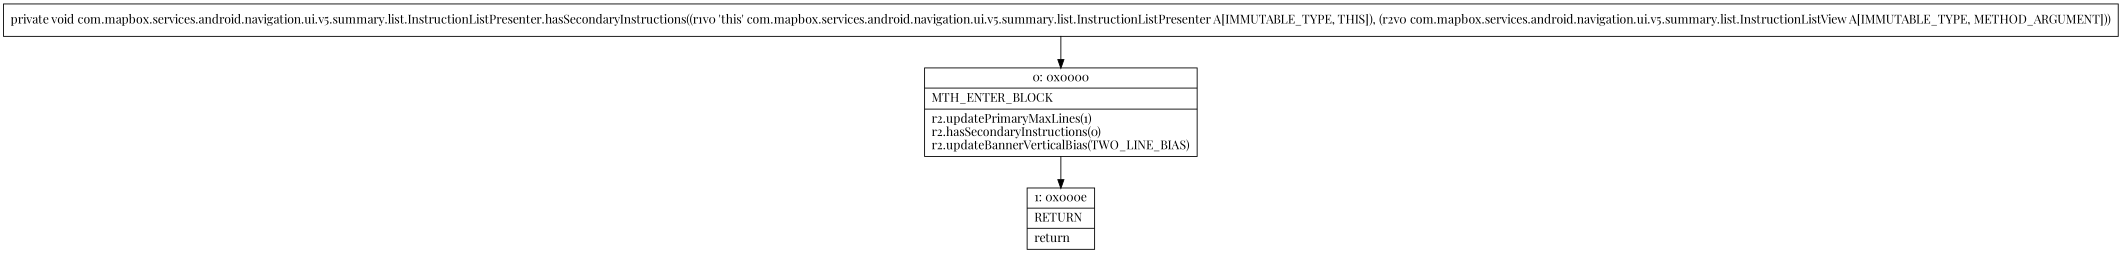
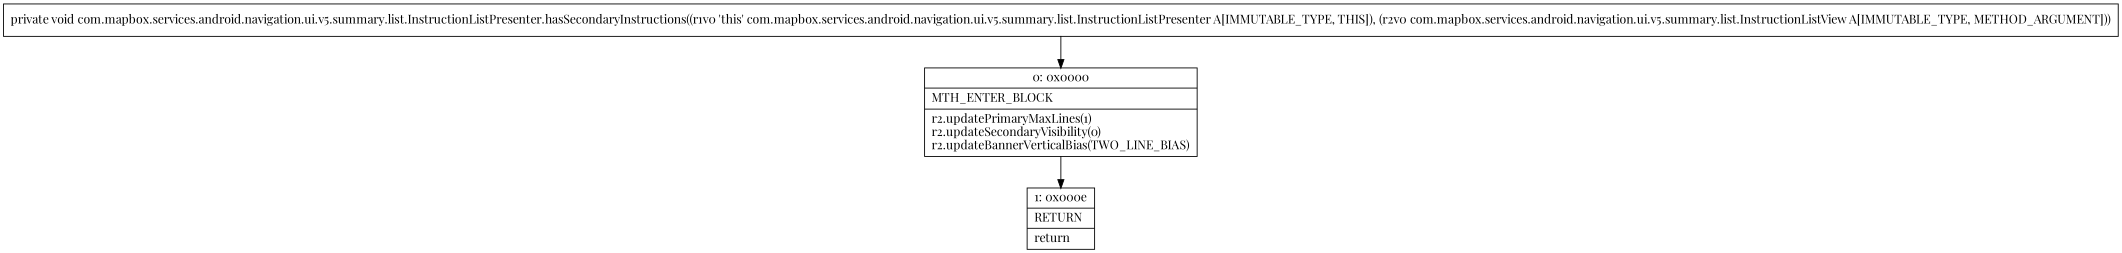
node "0: 0x0000": text "r2.hasSecondaryInstructions(0)" -> "r2.updateSecondaryVisibility(0)"
